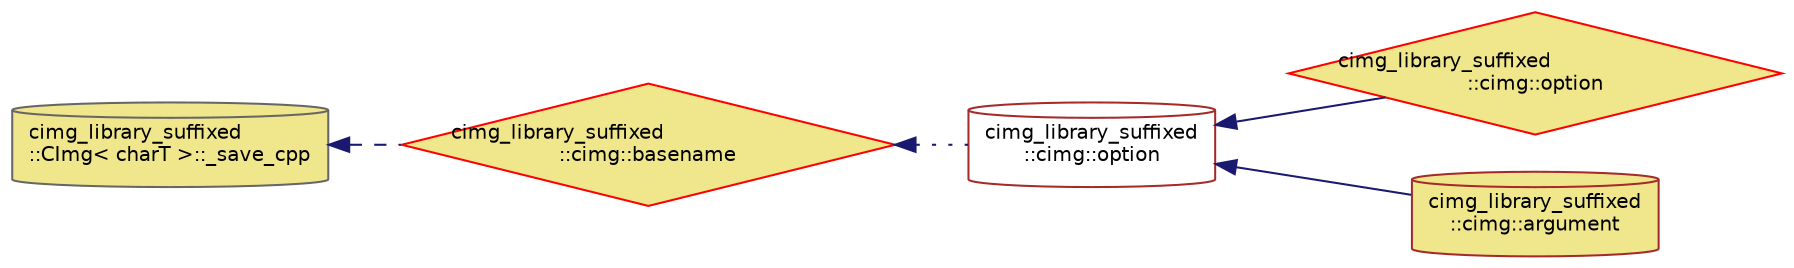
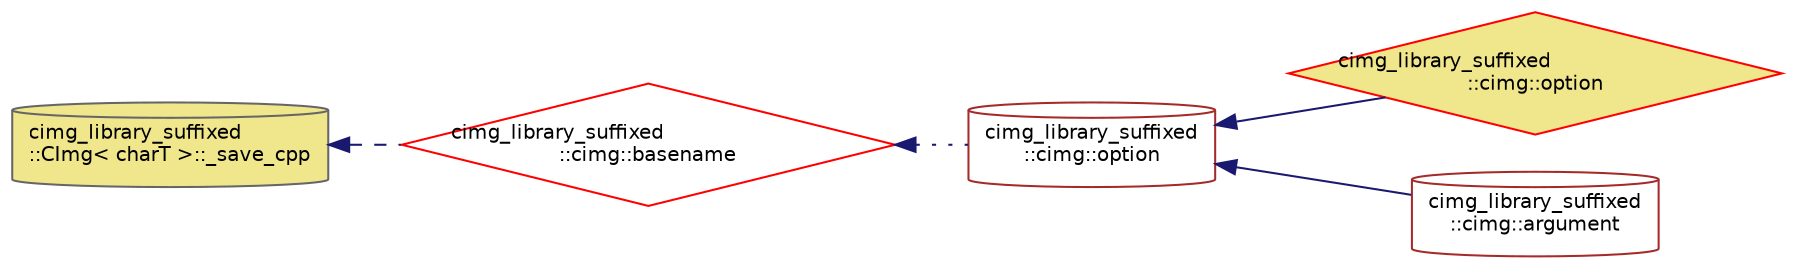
node "cimg_library_suffixed ::cimg::basename": fillcolor khaki -> white
node "cimg_library_suffixed ::cimg::argument": fillcolor khaki -> white
